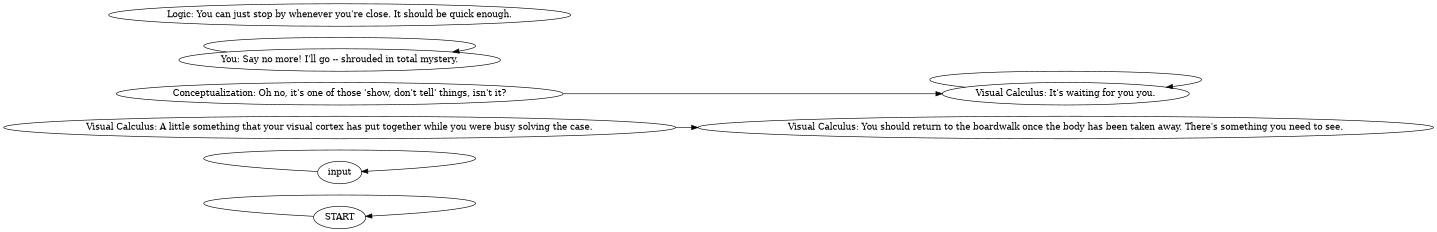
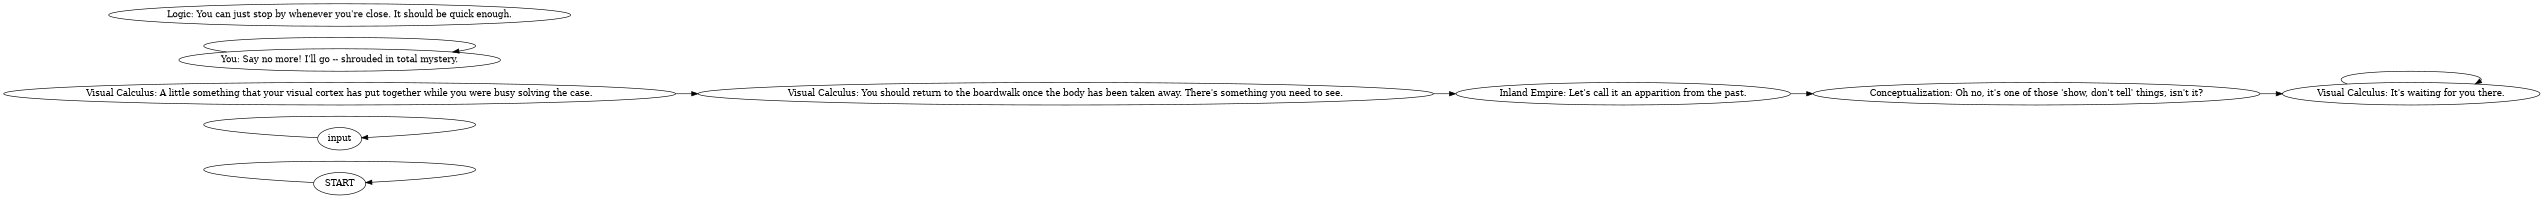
node "Visual Calculus: It's waiting for you you.": label "Visual Calculus: It's waiting for you you." -> "Visual Calculus: It's waiting for you there."
node "Inland Empire: Let's call it an apparition from the past.": added
